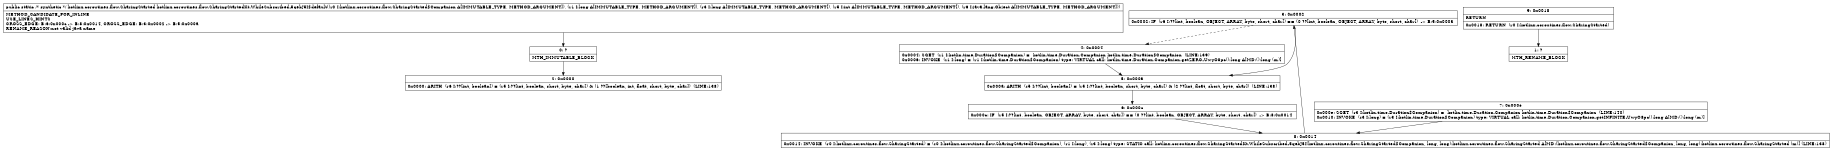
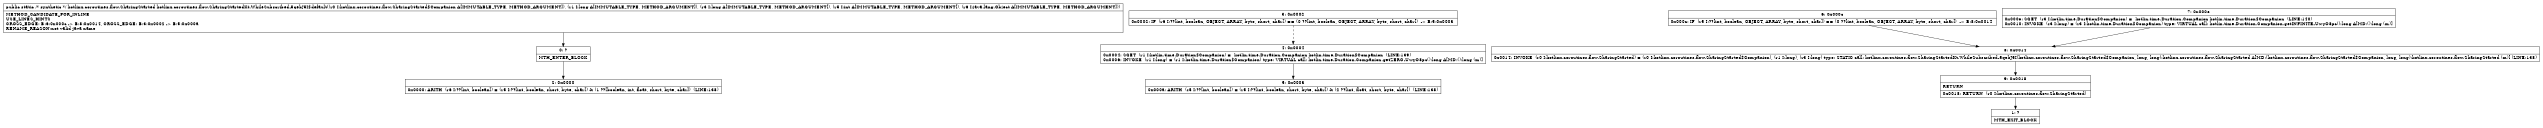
node "0: ?": text "MTH_IMMUTABLE_BLOCK" -> "MTH_ENTER_BLOCK"
node "1: ?": text "MTH_RENAME_BLOCK" -> "MTH_EXIT_BLOCK"
edge "3: 0x0002" -> "5: 0x000a": removed
edge "8: 0x0014" -> "3: 0x0002": now "8: 0x0014" -> "9: 0x0018"
edge "5: 0x000a" -> "6: 0x000c": removed
